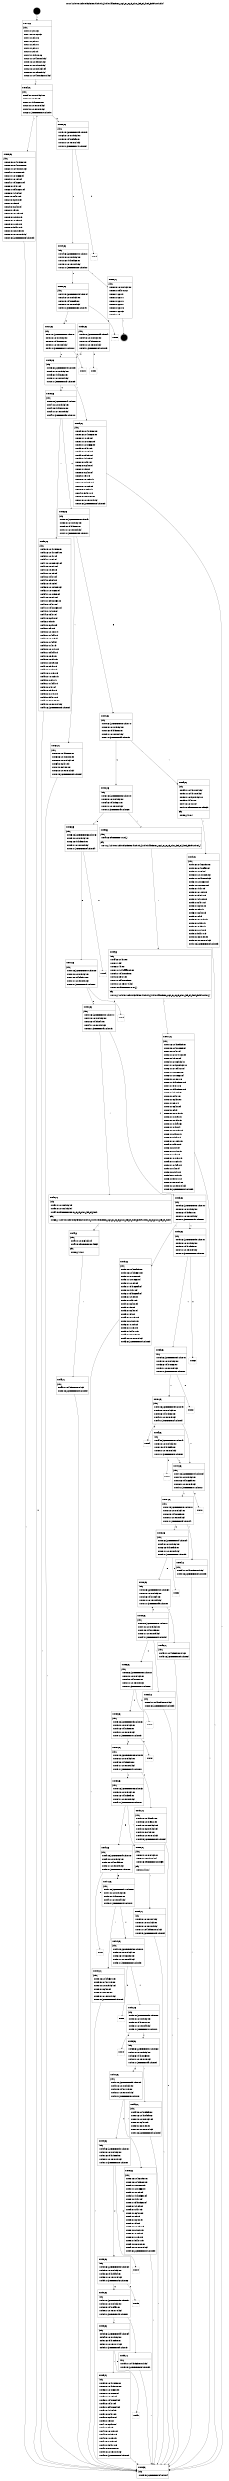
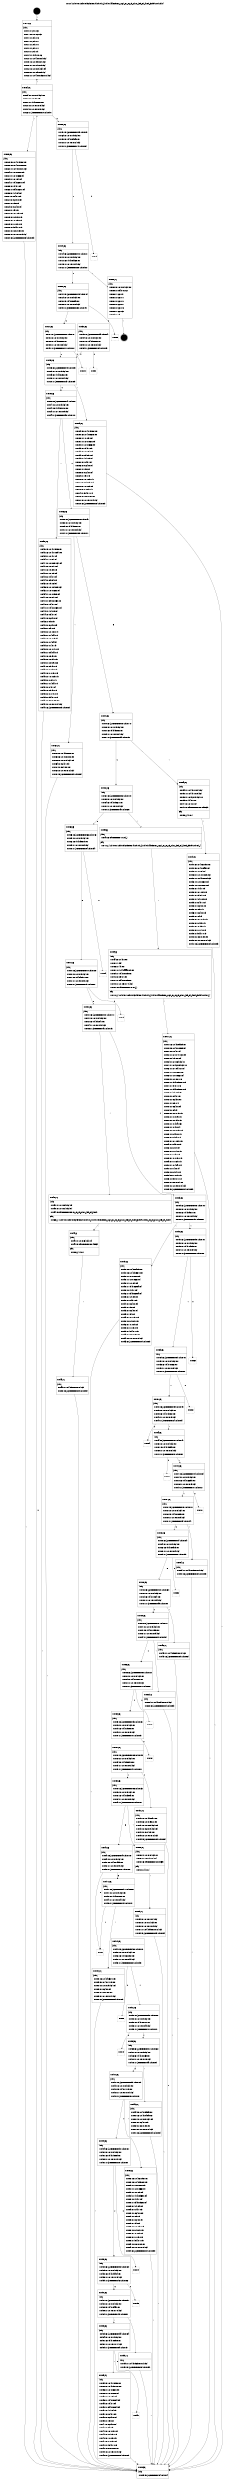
edge "0x401810 [47]" -> "0x40183f [23]": reversed
edge "0x4019e6 [25]" -> "0x401a18 [25]": now "0x4019e6 [25]" -> "0x4019ff [25]"
edge "0x401a7c [25]" -> "0x401a63 [25]": reversed
edge "0x401aae [25]" -> "0x401ac7 [25]": removed, label "8"
edge "0x401b12 [25]" -> "0x401b2b [25]": now "0x401b12 [25]" -> "0x401c18"
